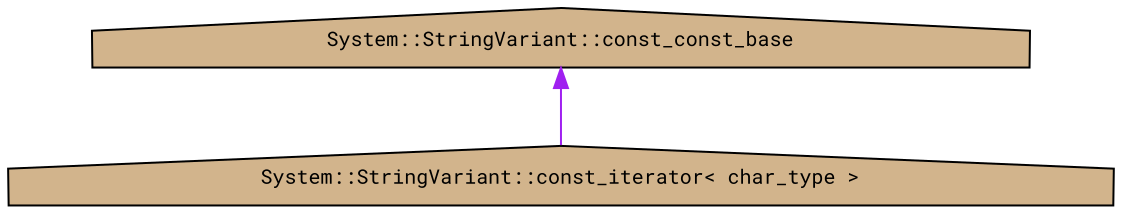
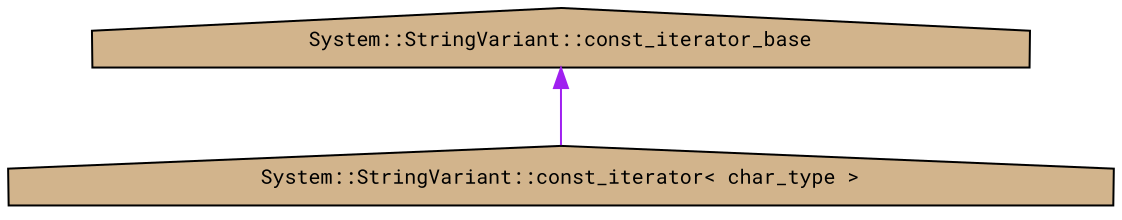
node "System::StringVariant::const_const_base": label "System::StringVariant::const_const_base" -> "System::StringVariant::const_iterator_base"
